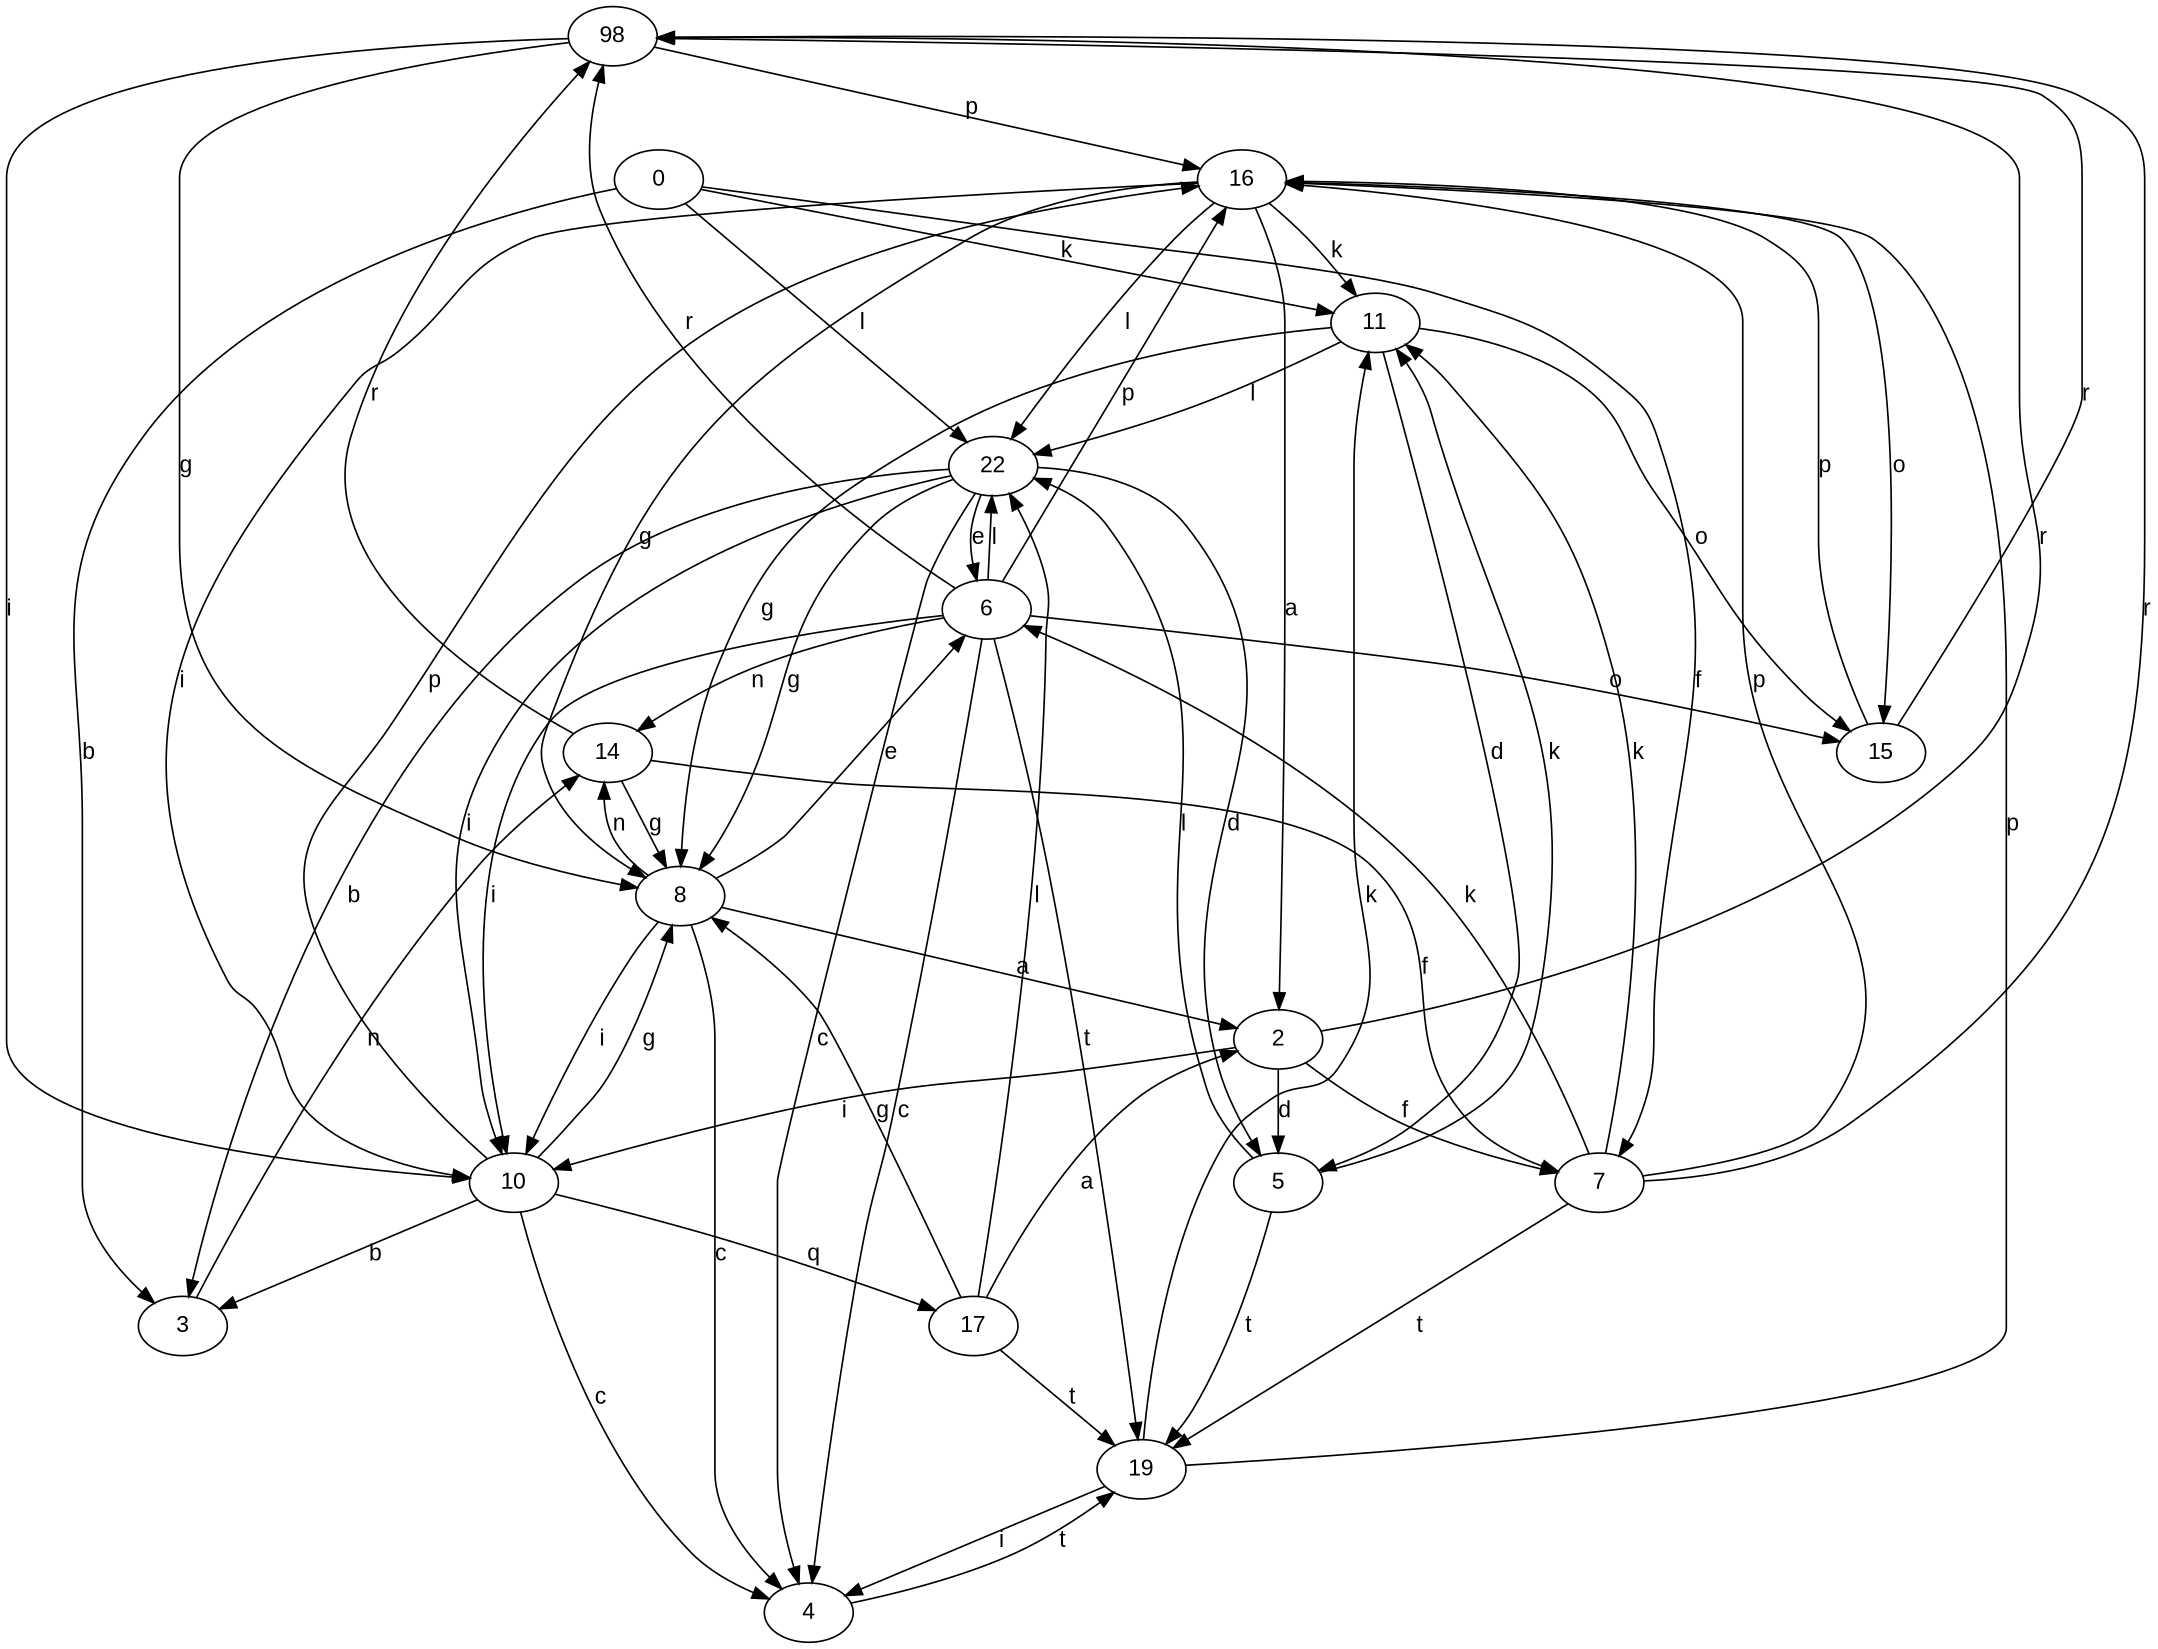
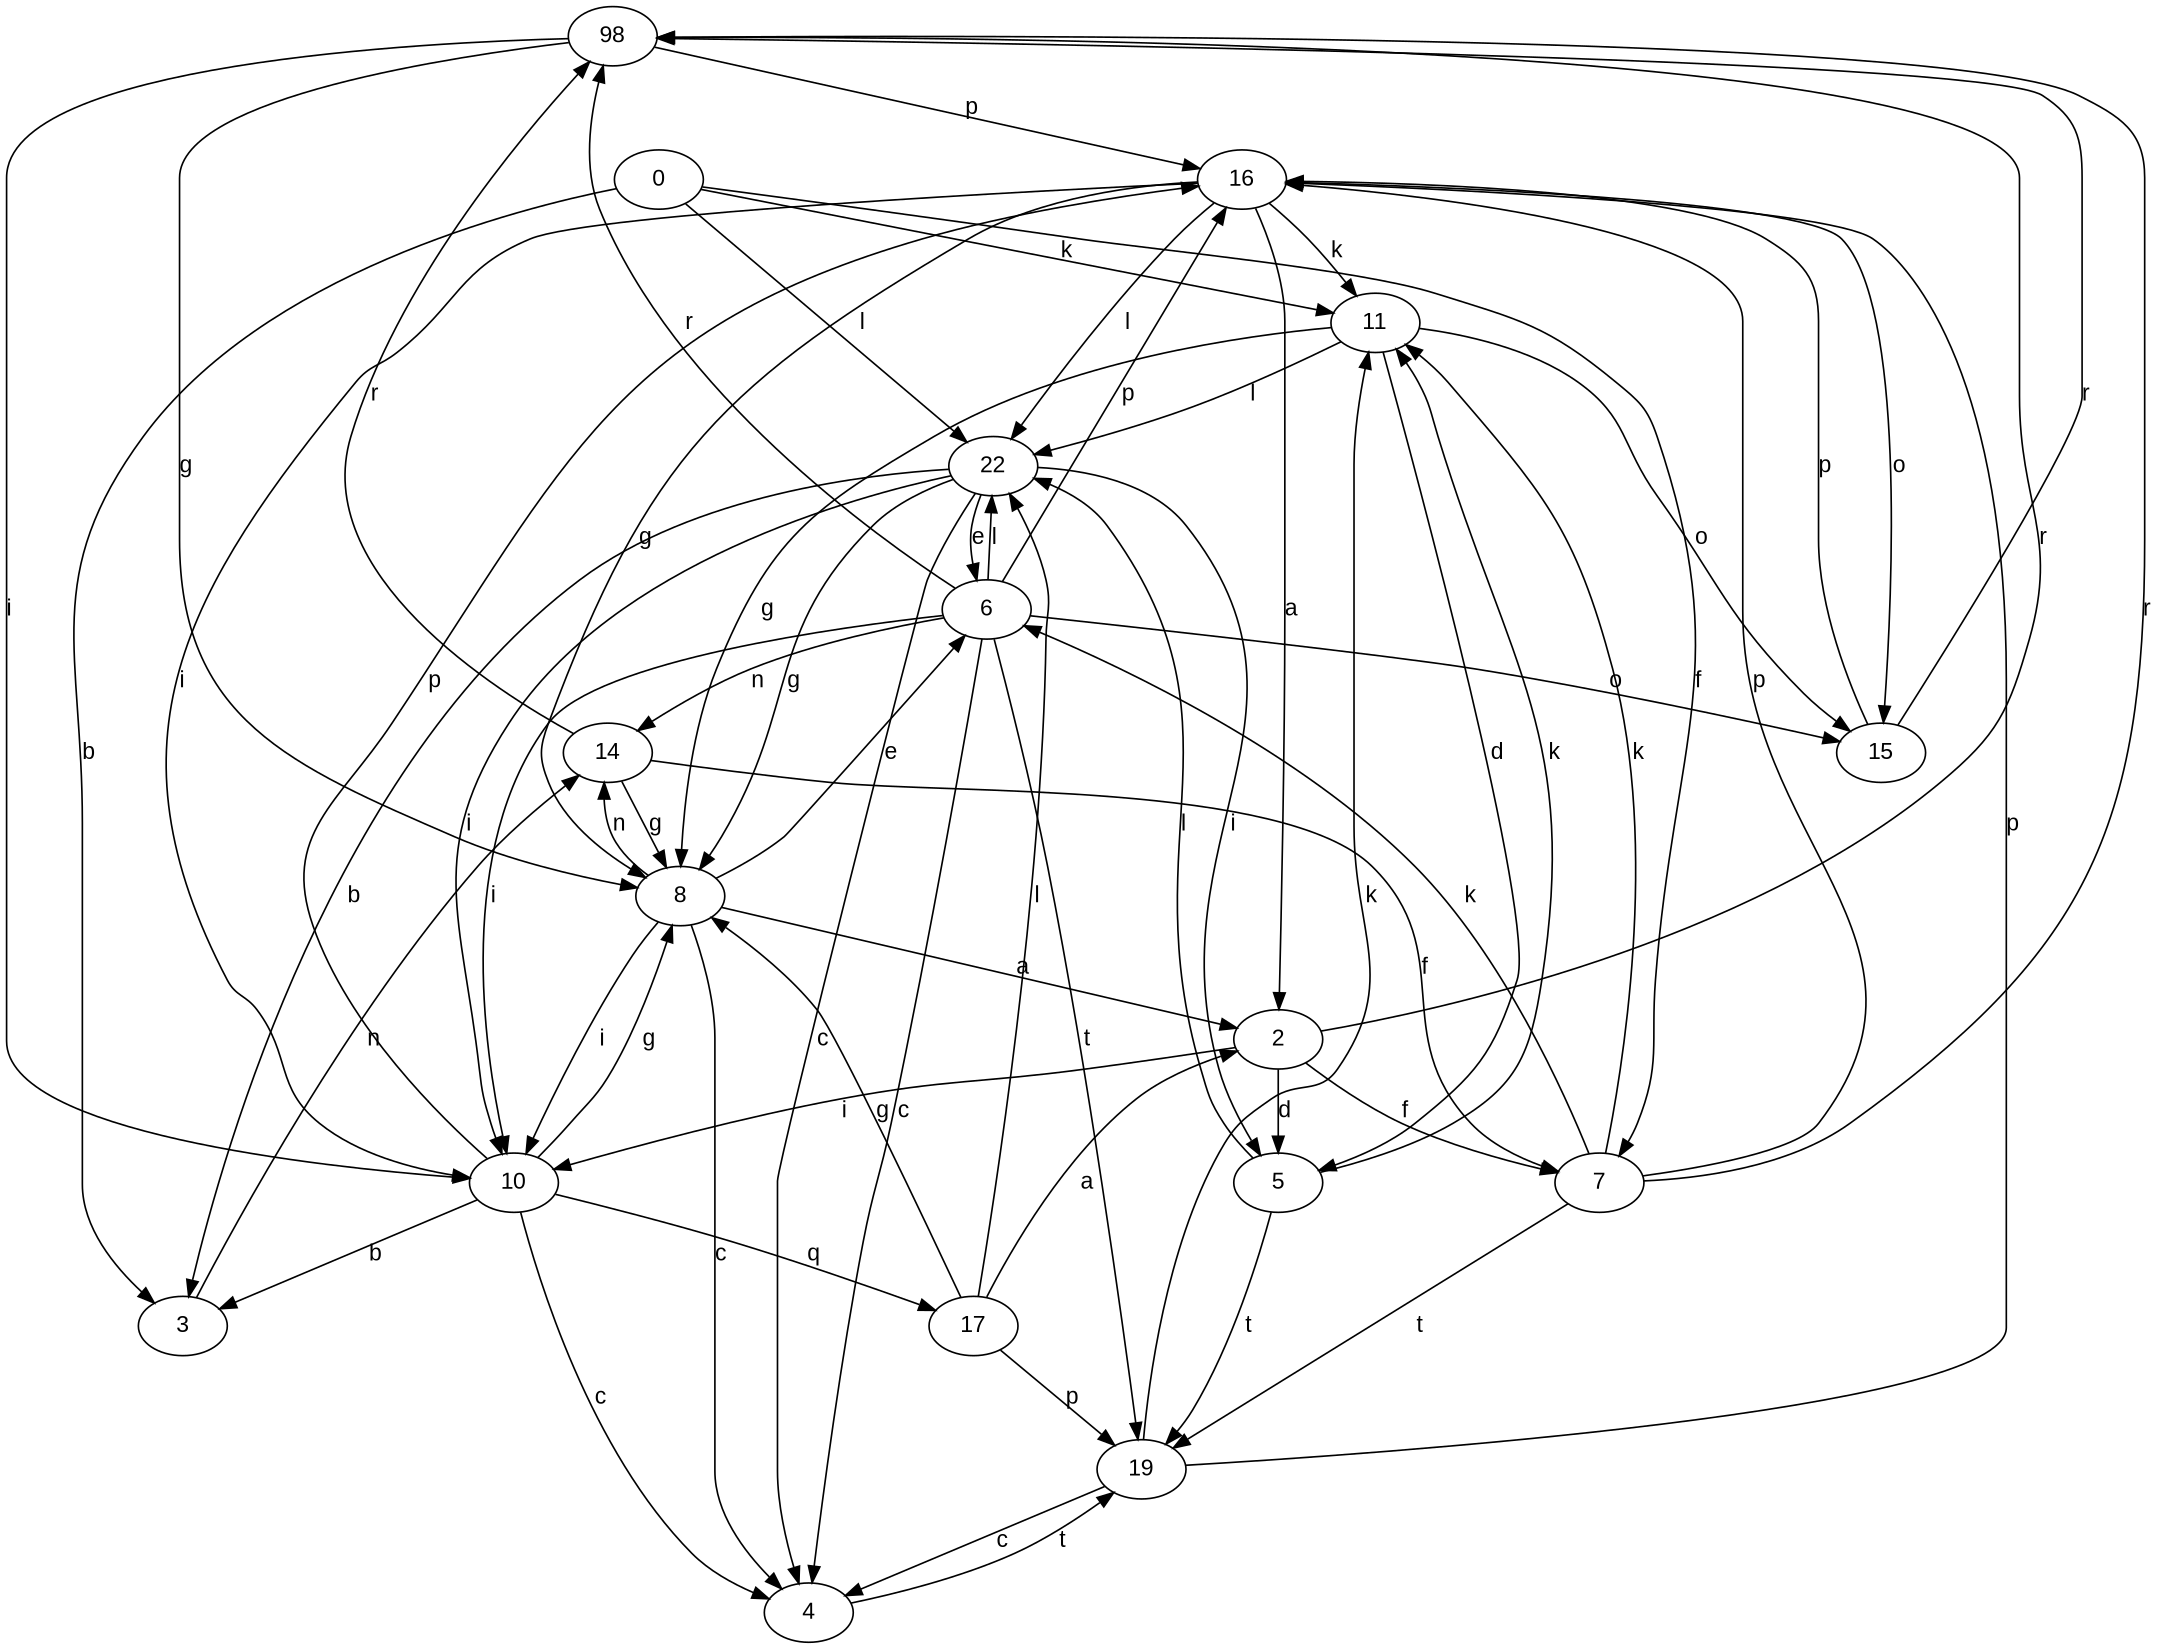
edge "22" -> "5": label "d" -> "i"
edge "17" -> "19": label "t" -> "p"
edge "19" -> "4": label "i" -> "c"
